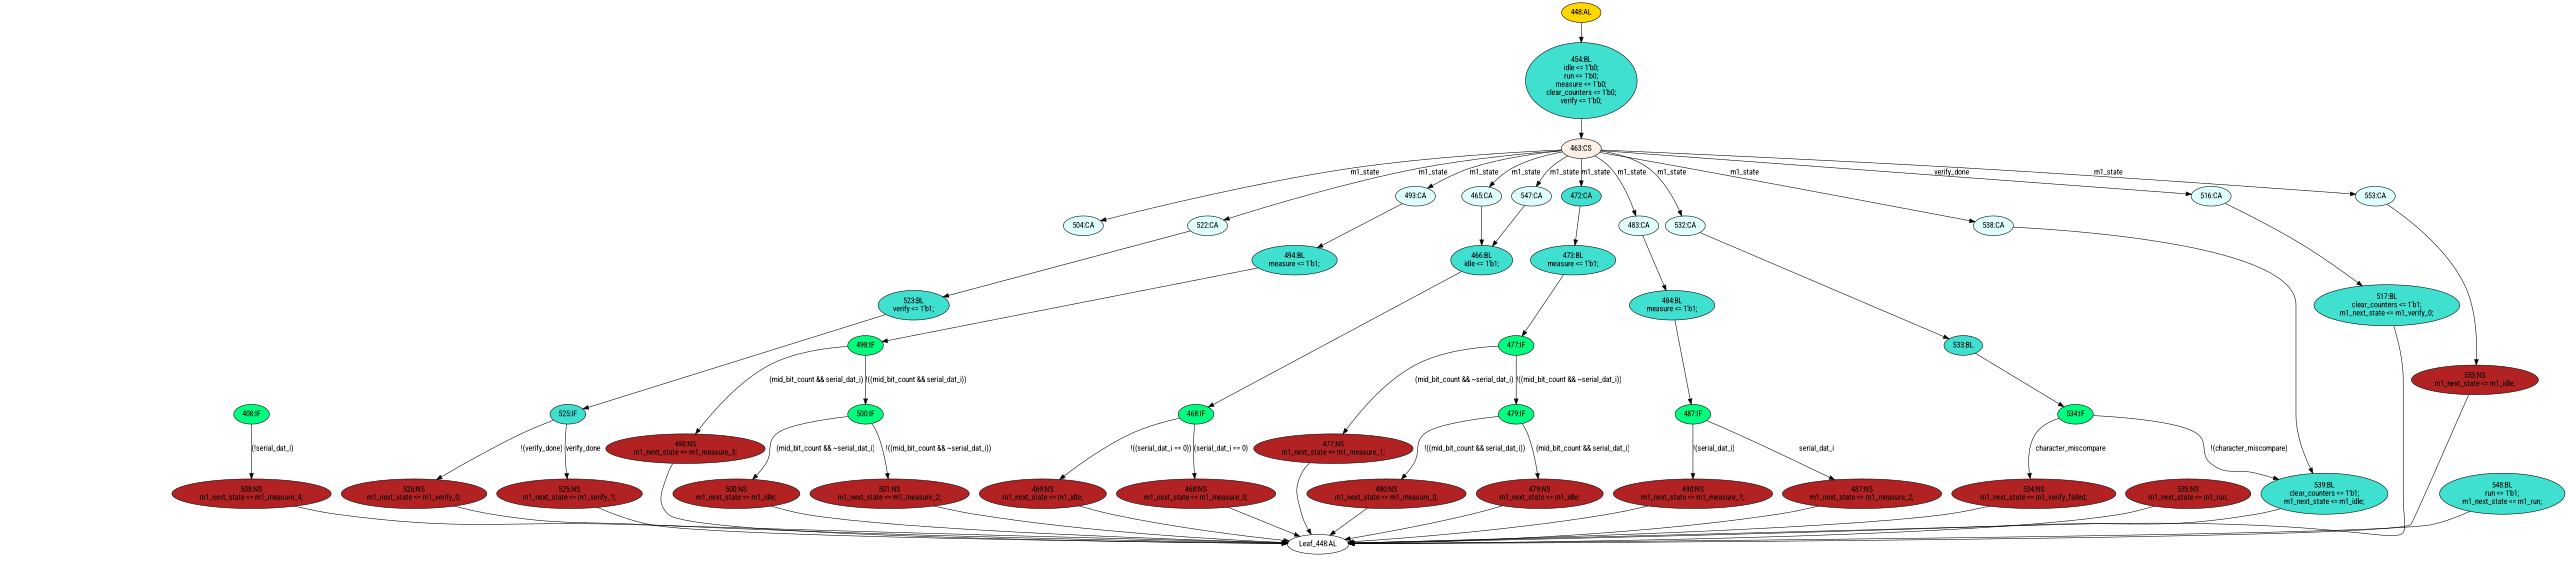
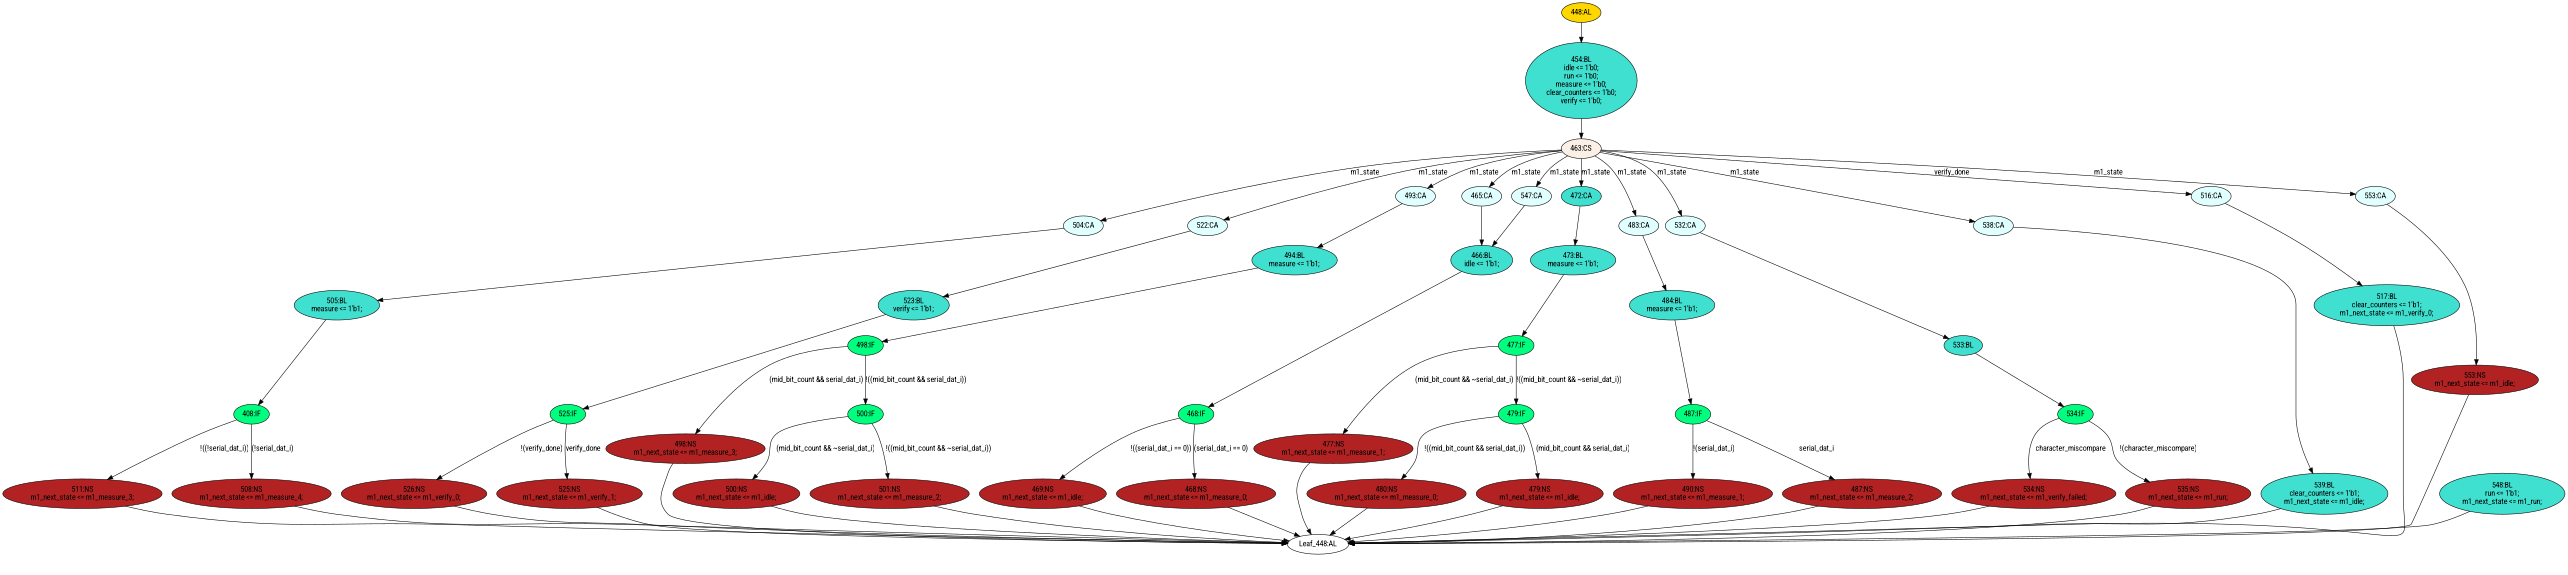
node "505:BL measure <= 1'b1;": added
node "525:IF": fillcolor turquoise -> springgreen
edge "534:IF" -> "539:BL clear_counters <= 1'b1; m1_next_state <= m1_idle;": now "534:IF" -> "535:NS m1_next_state <= m1_run;"
node "511:NS m1_next_state <= m1_measure_3;": added
